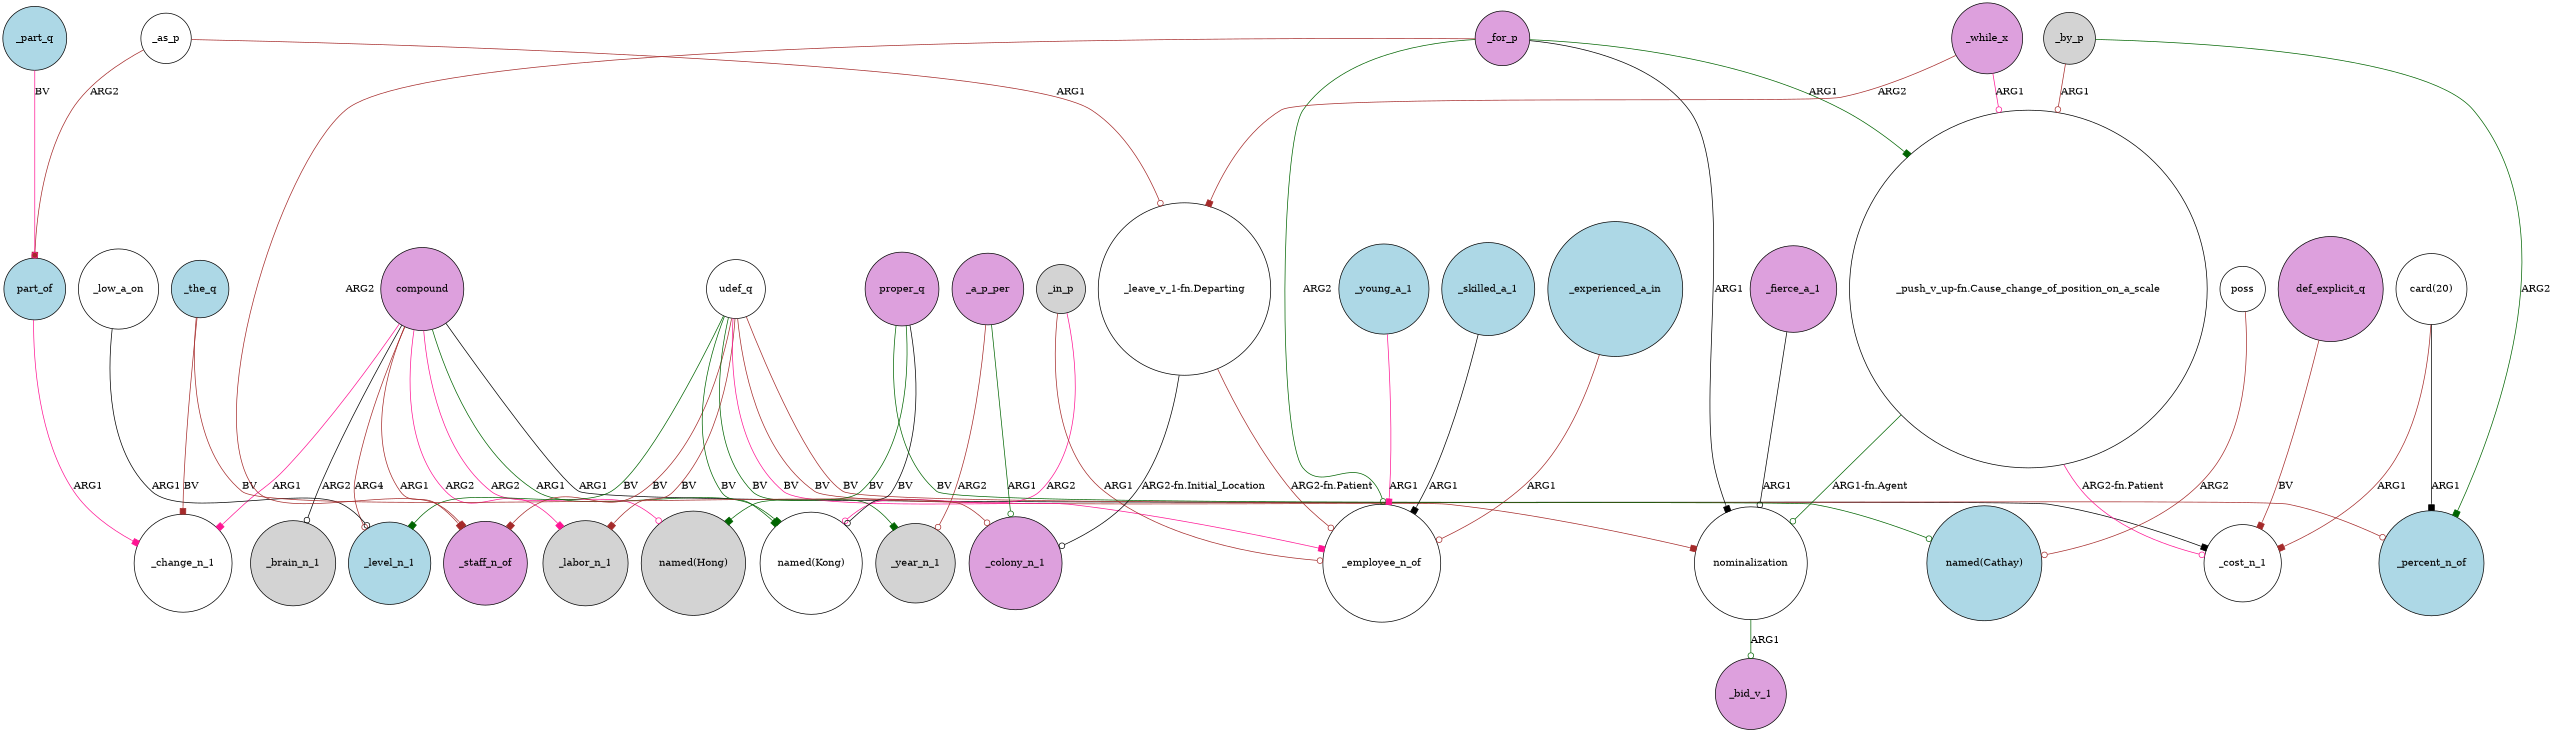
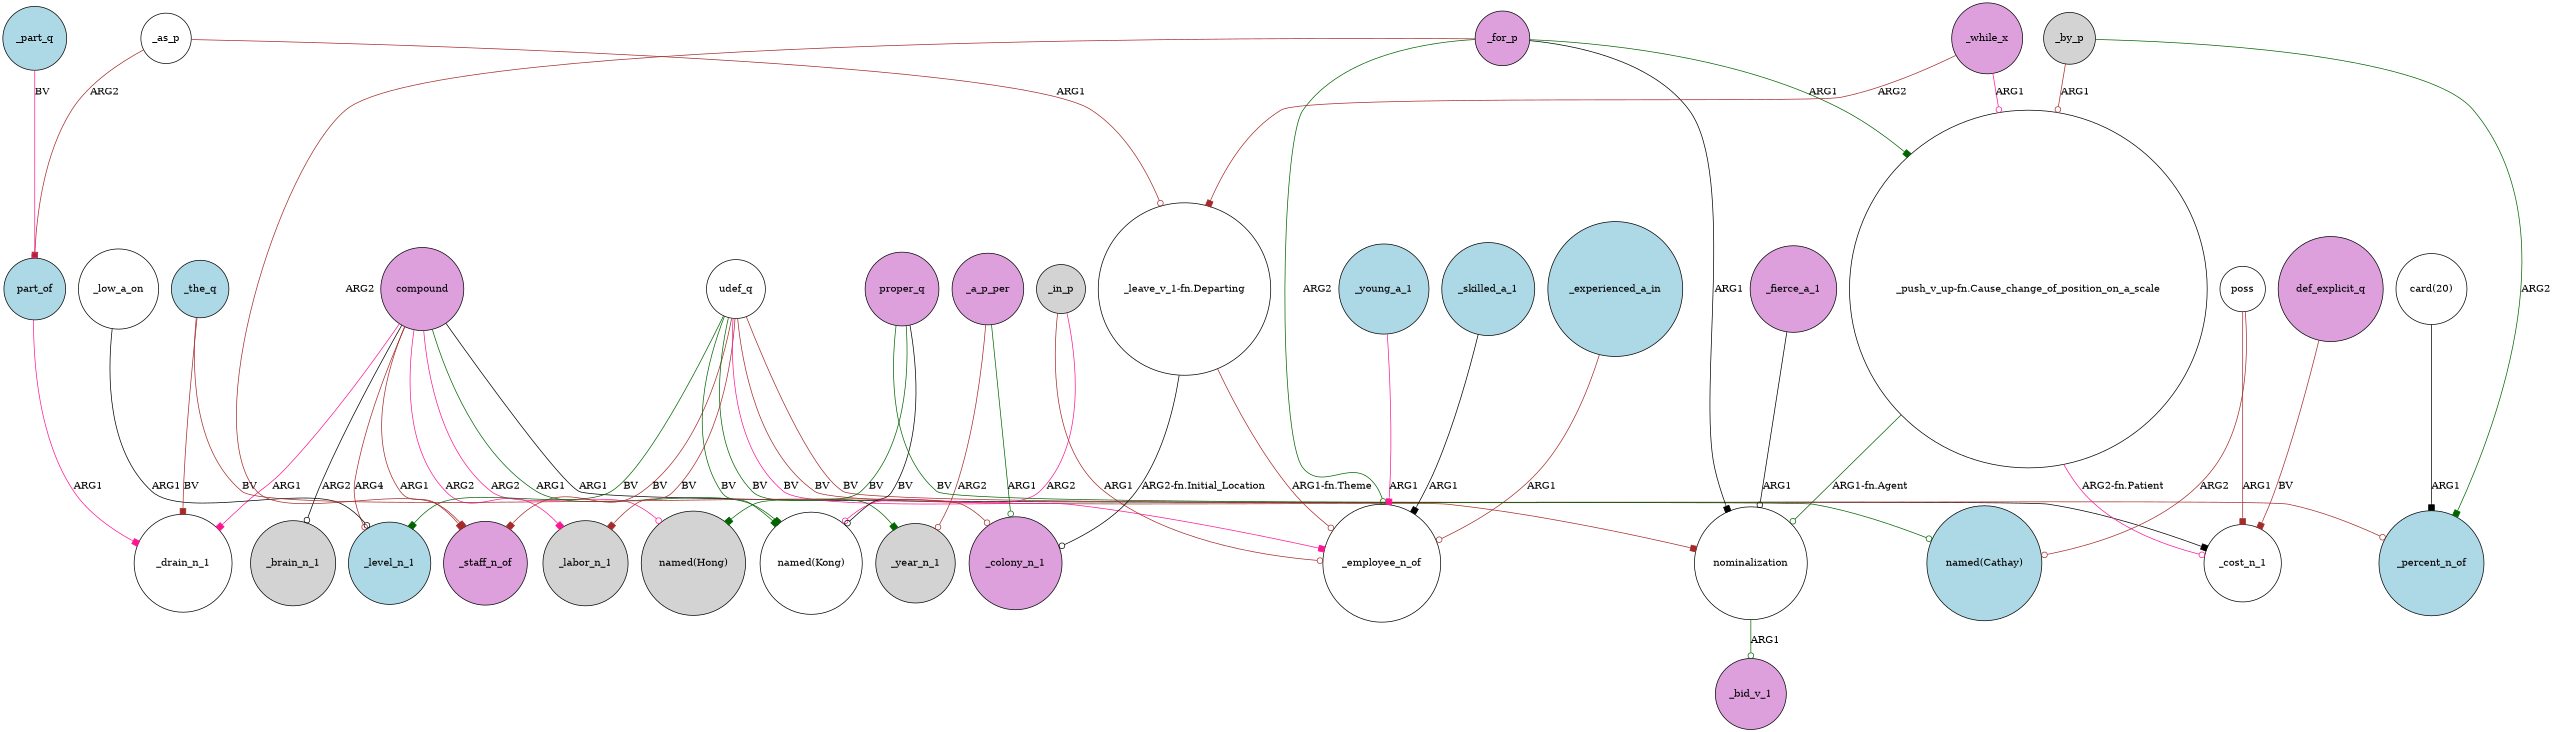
edge "card(20)" -> "_cost_n_1": now "poss" -> "_cost_n_1"
edge "_leave_v_1-fn.Departing" -> "_employee_n_of": label "ARG2-fn.Patient" -> "ARG1-fn.Theme"
node "_change_n_1": label "_change_n_1" -> "_drain_n_1"
